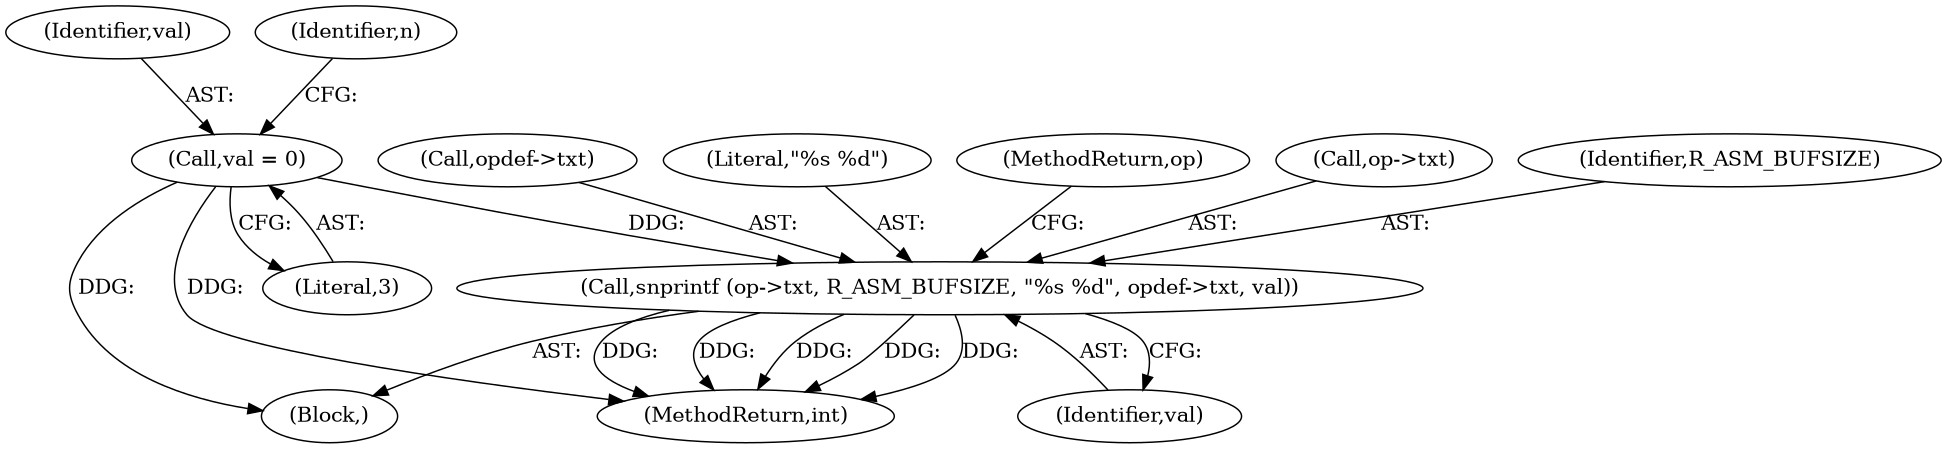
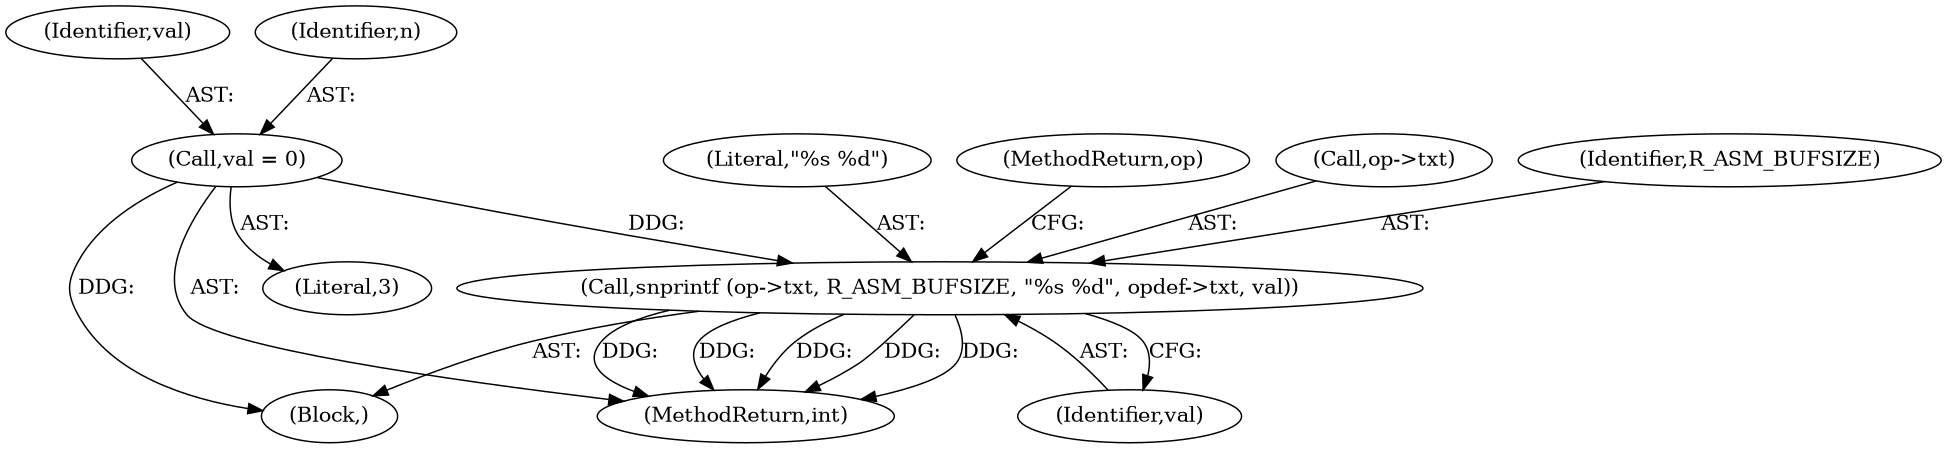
edge "(Identifier,n)" -> "(Call,val = 0)": label "CFG: " -> "AST: "
node "(Call,opdef->txt)": removed
edge "(Call,val = 0)" -> "(Literal,3)": label "CFG: " -> "AST: "
edge "(Literal,3)" -> "(Call,val = 0)": removed, label "AST:"
edge "(Call,val = 0)" -> "(MethodReturn,int)": label "DDG: " -> "AST: "
